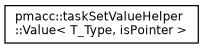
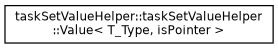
node "pmacc::taskSetValueHelper ::Value< T_Type, isPointer >": label "pmacc::taskSetValueHelper ::Value< T_Type, isPointer >" -> "taskSetValueHelper::taskSetValueHelper ::Value< T_Type, isPointer >"
